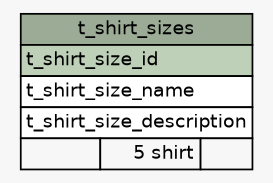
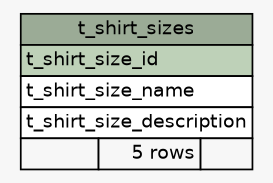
node "t_shirt_sizes": text "5 shirt" -> "5 rows"
